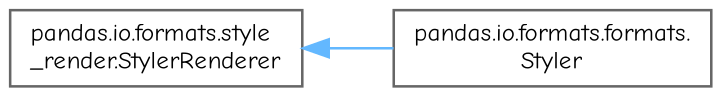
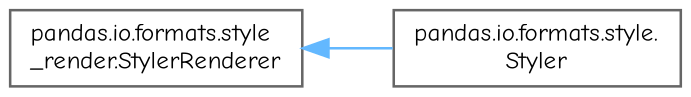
node "pandas.io.formats.formats. Styler": label "pandas.io.formats.formats. Styler" -> "pandas.io.formats.style. Styler"
